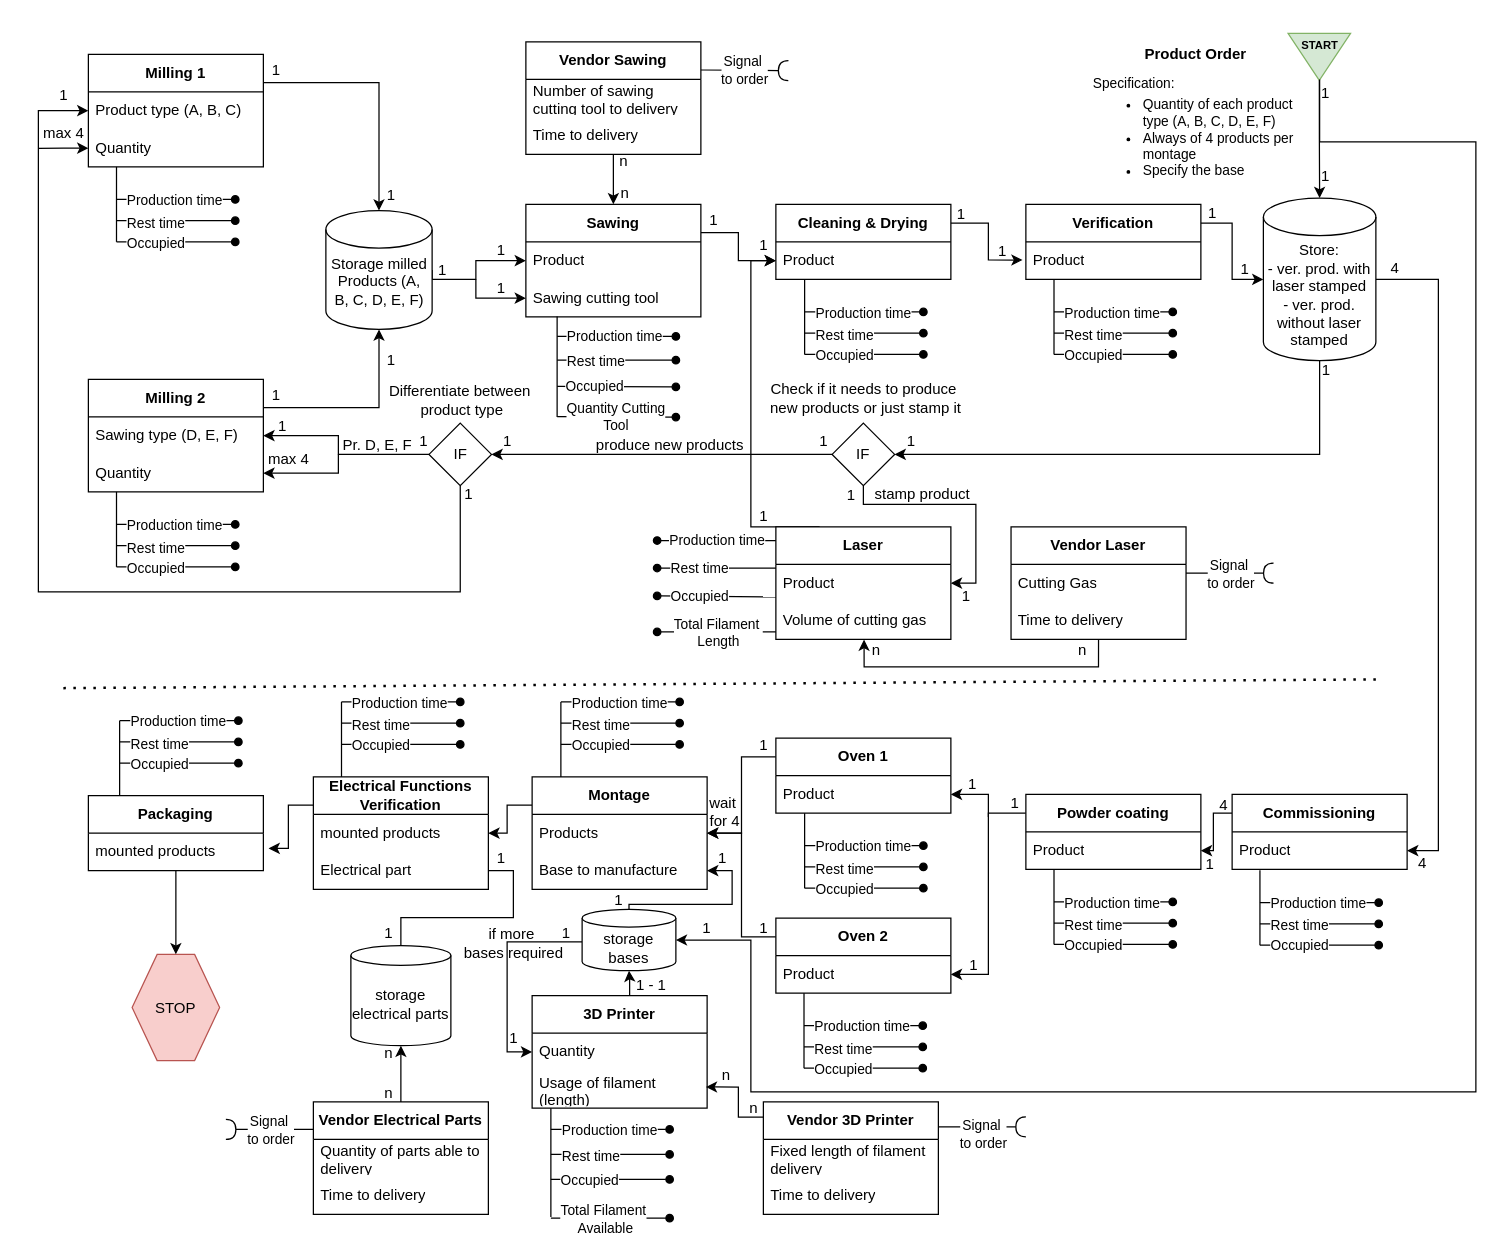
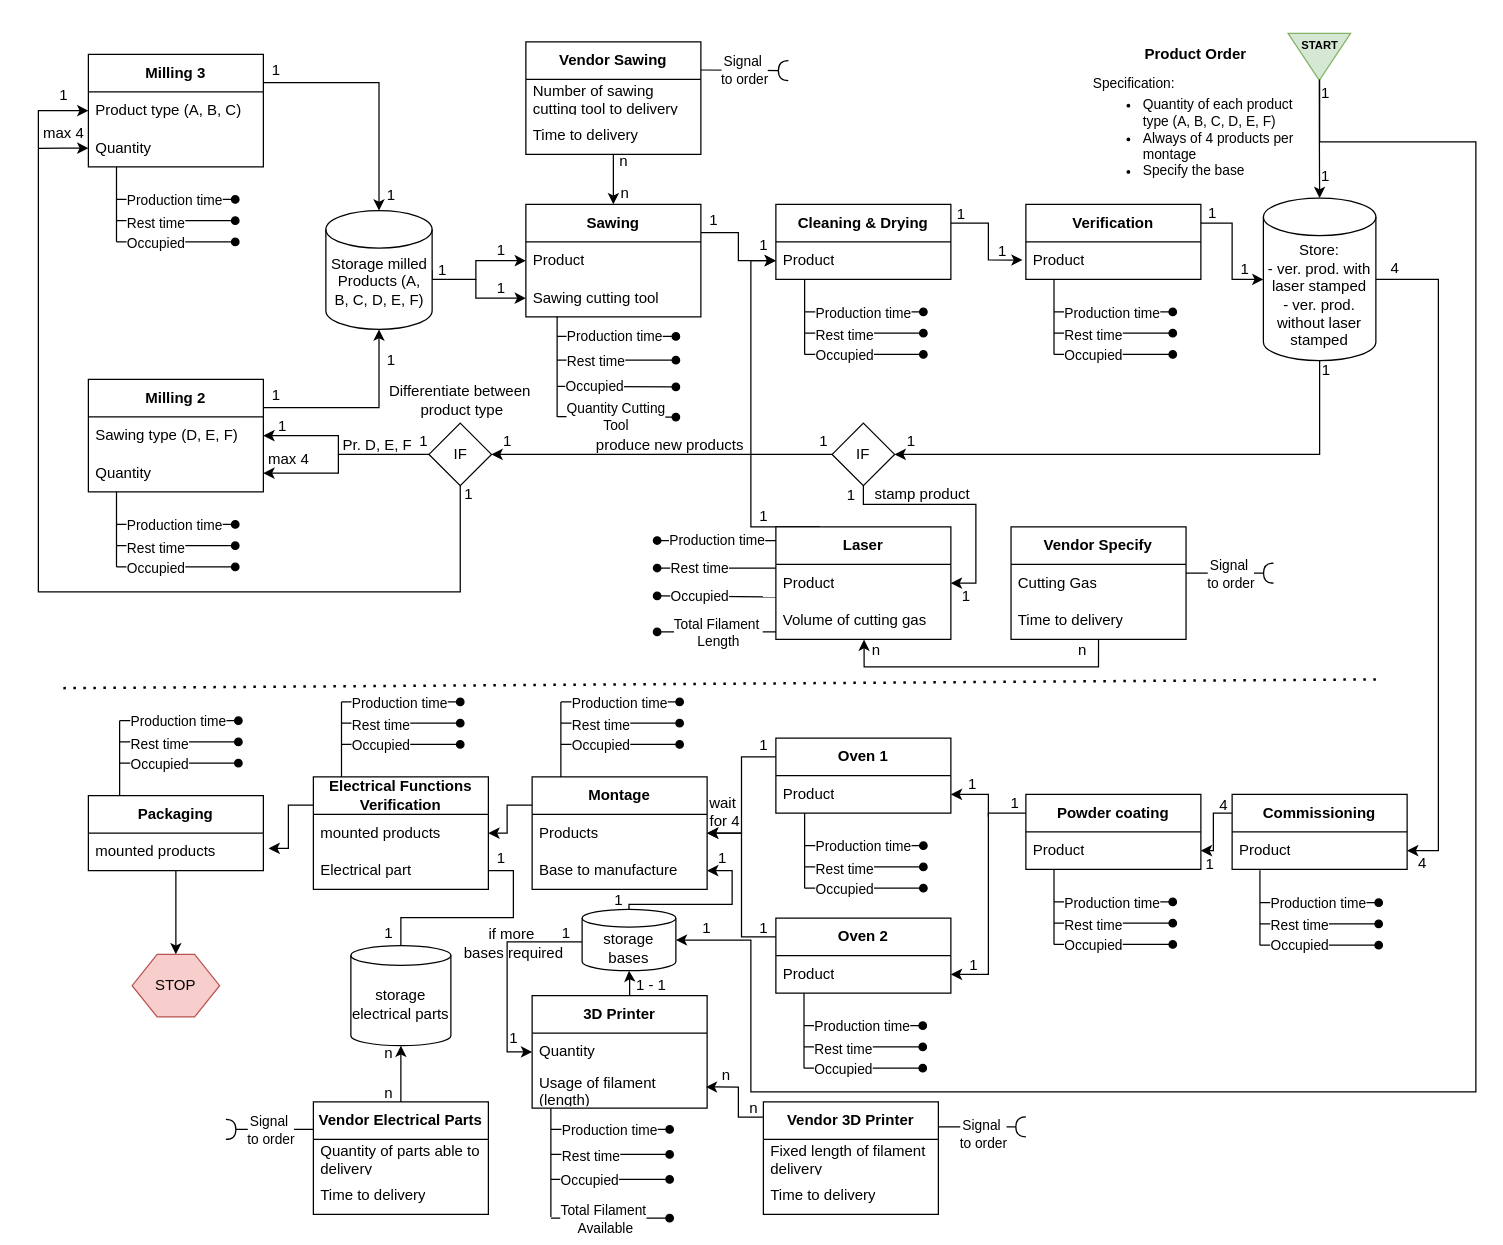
node "Milling 1": label "Milling 1" -> "Milling 3"
node "Check if it needs to produce new products or just stamp it": removed
node "Vendor Laser": label "Vendor Laser" -> "Vendor Specify"
node "STOP": size 88x106 -> 88x63
